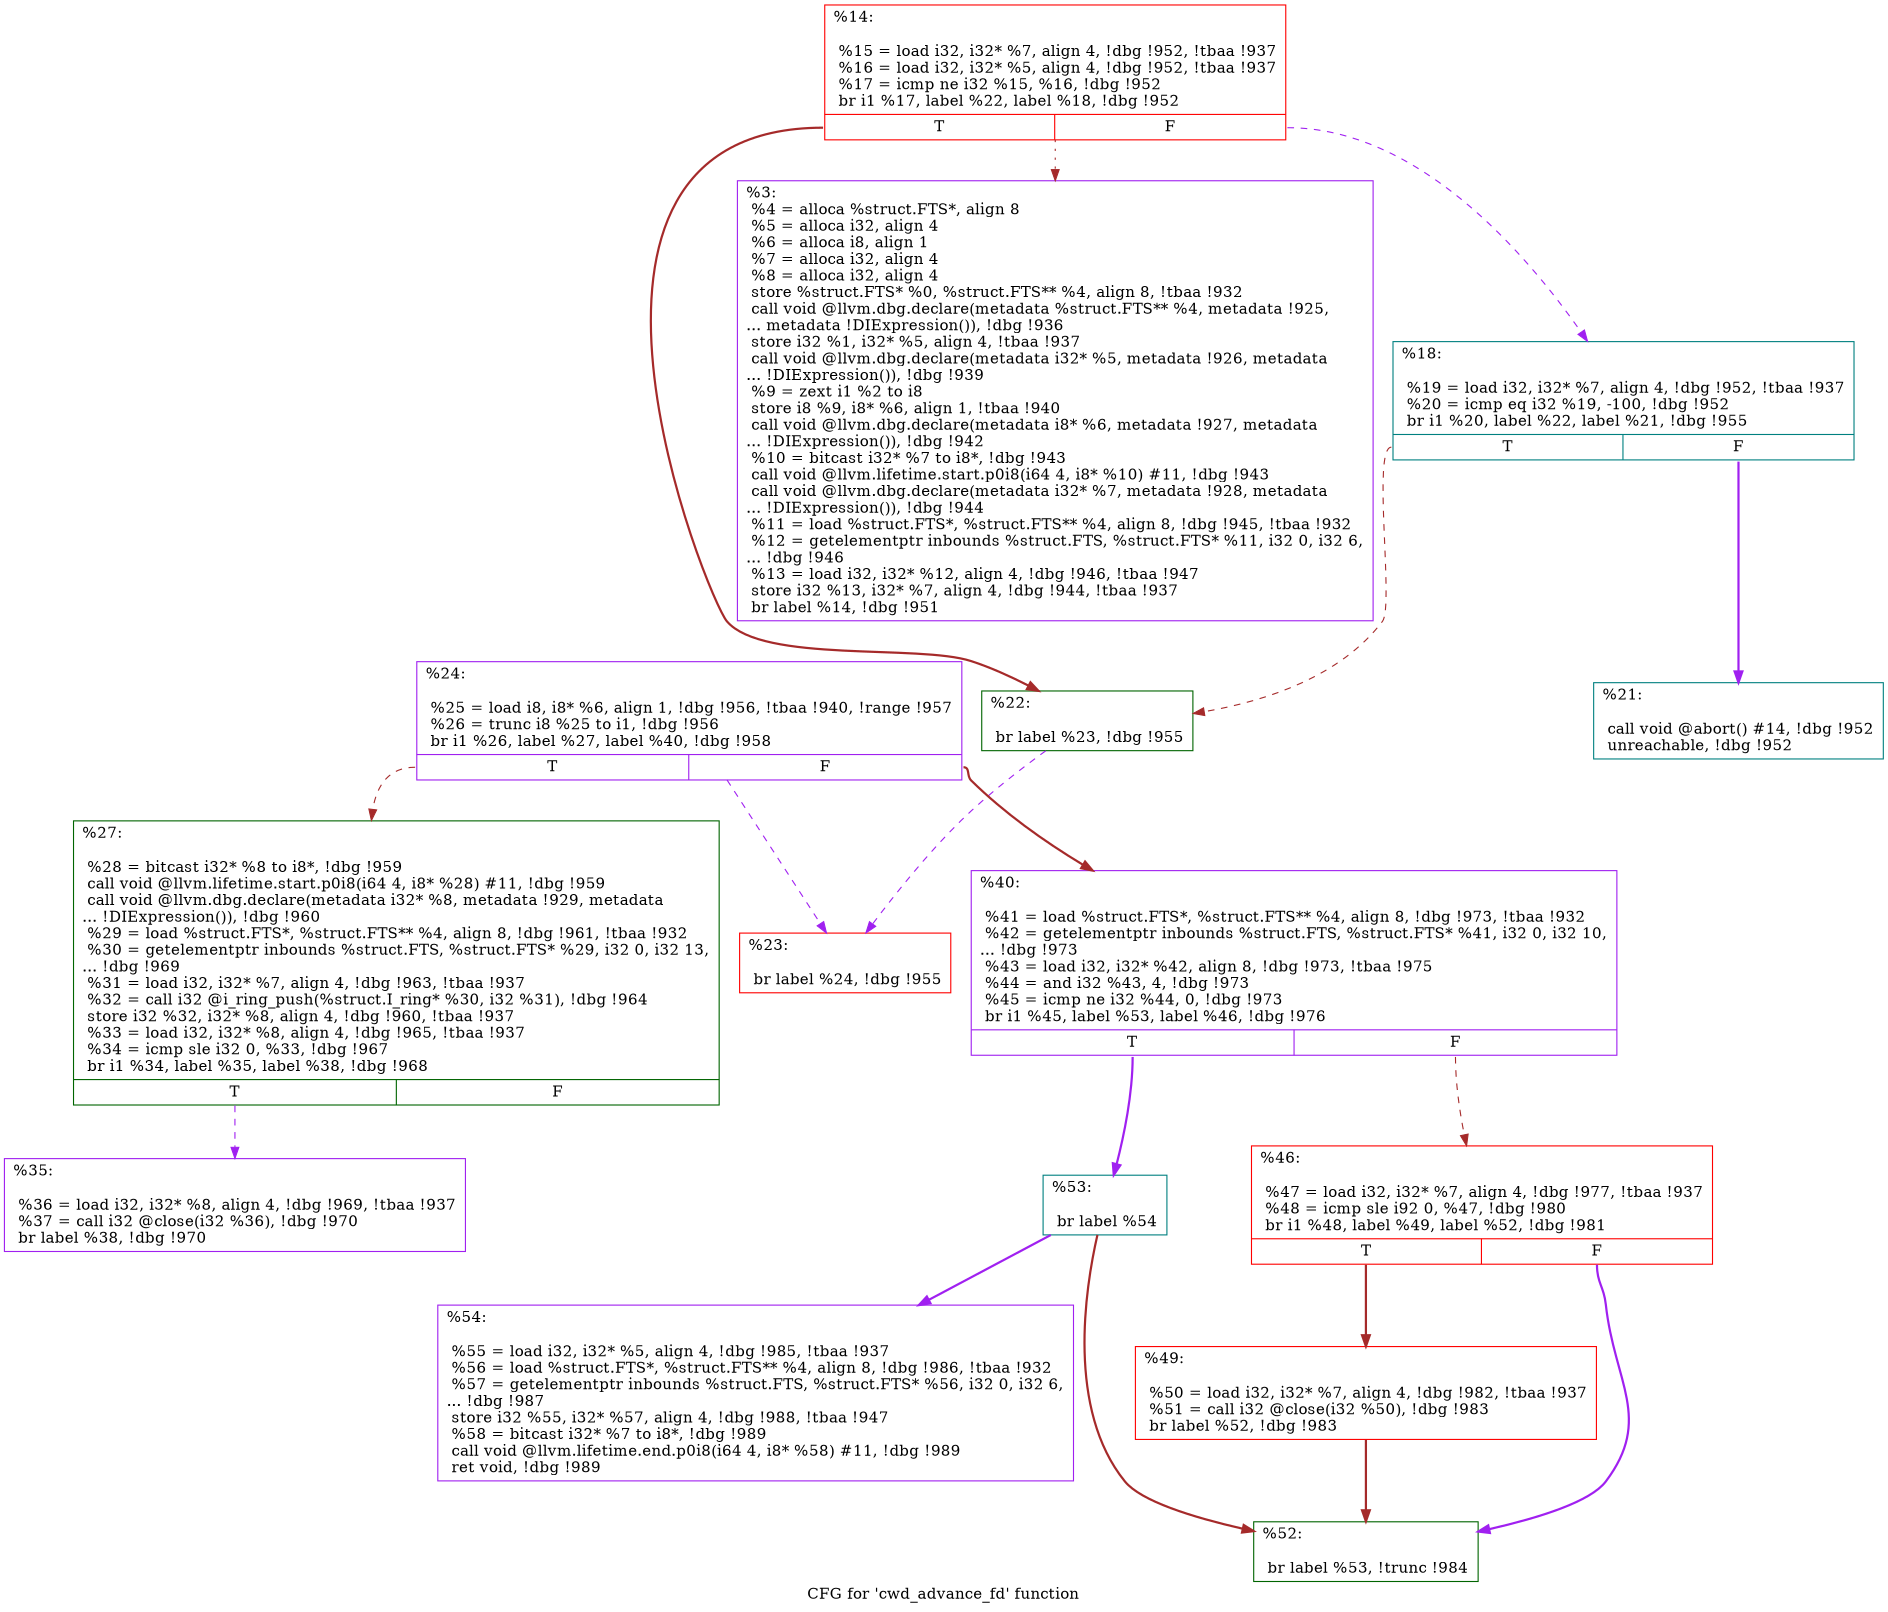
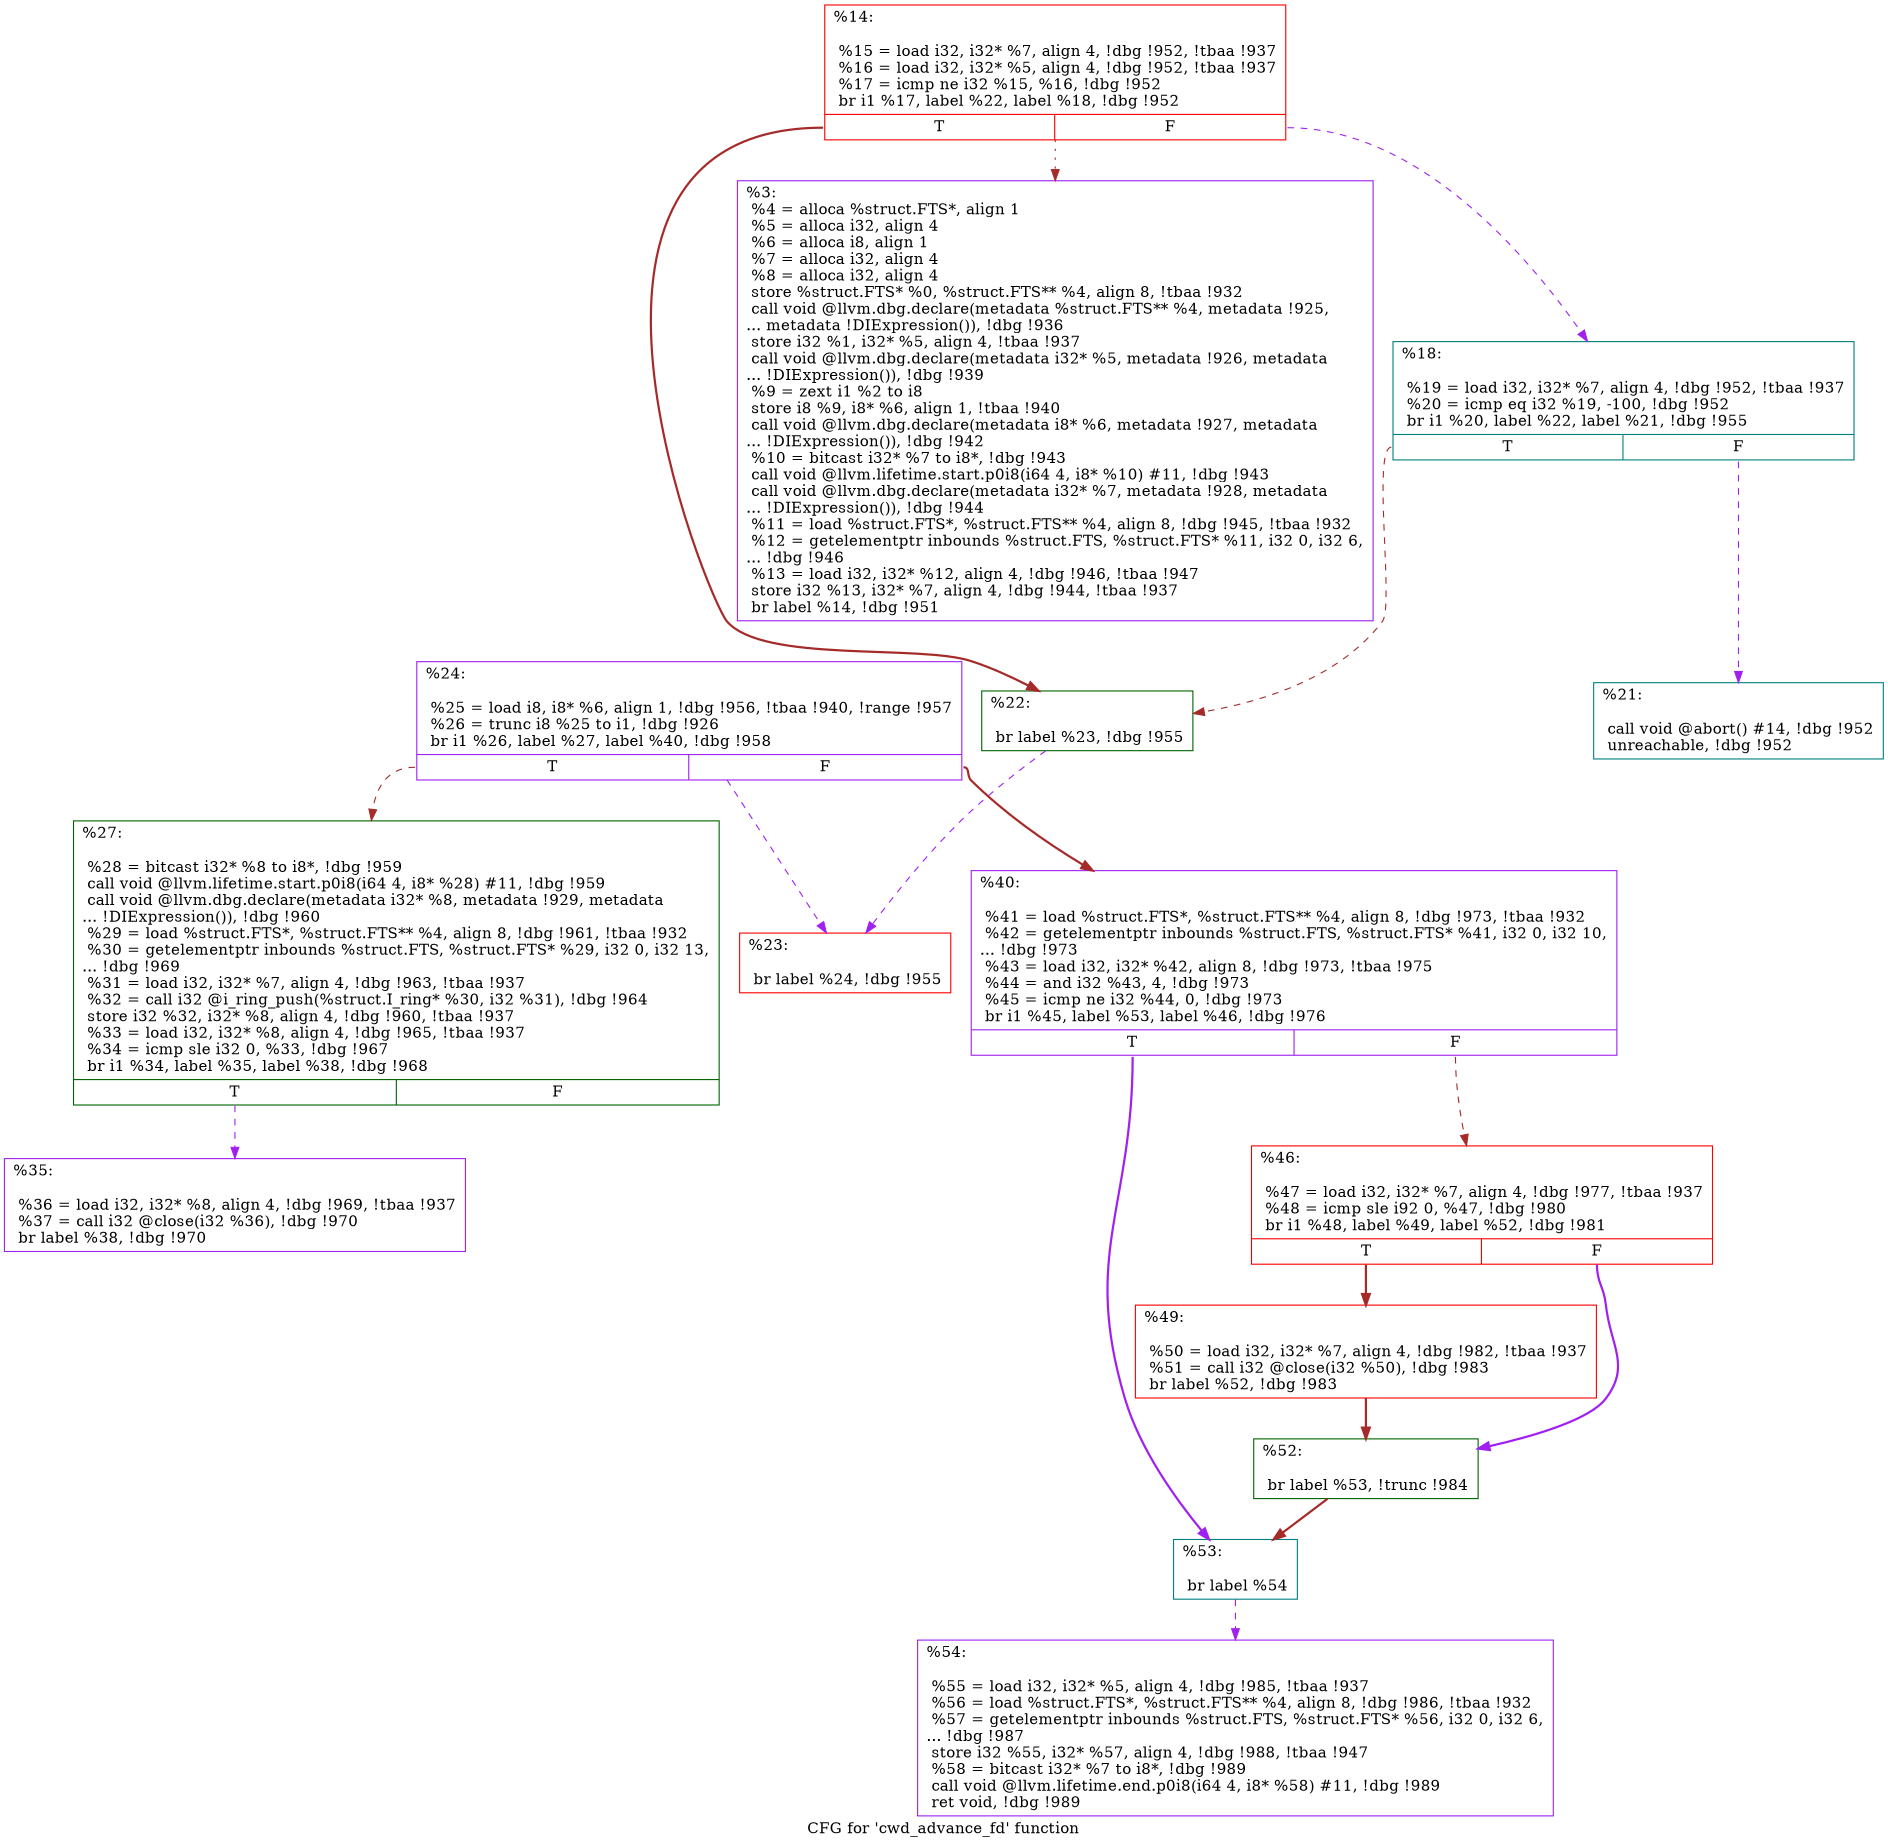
node "%3:": text "%4 = alloca %struct.FTS*, align 8" -> "%4 = alloca %struct.FTS*, align 1"
edge "%18:" -> "%21:": style bold -> dashed
node "%24:": text "%26 = trunc i8 %25 to i1, !dbg !956" -> "%26 = trunc i8 %25 to i1, !dbg !926"
edge "%53:" -> "%54:": style bold -> dashed
edge "%53:" -> "%52:": reversed
